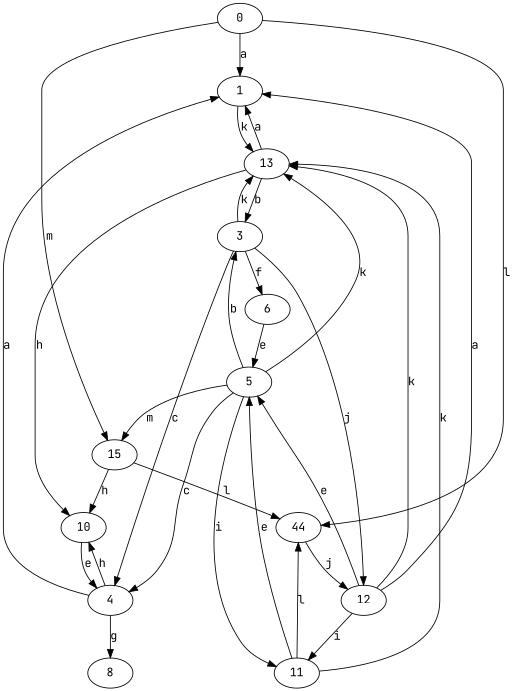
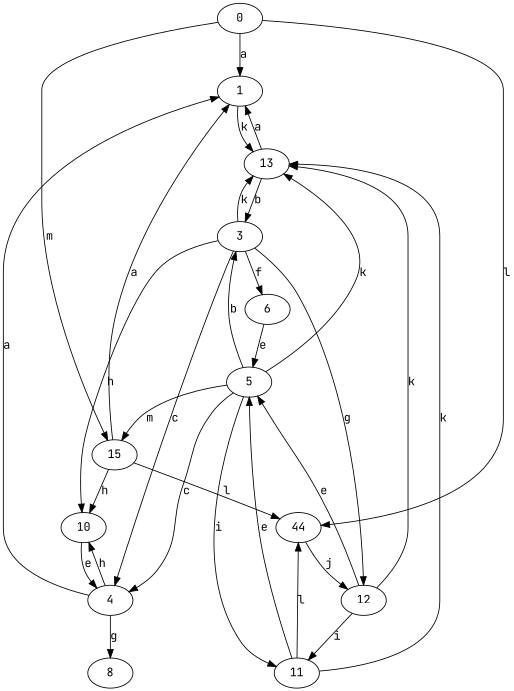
edge "13" -> "10": now "3" -> "10"
edge "12" -> "1": now "15" -> "1"
edge "3" -> "12": label "j" -> "g"
